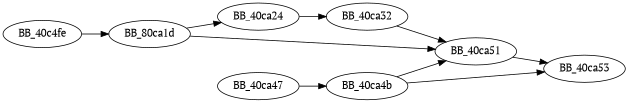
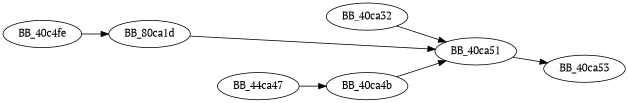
node "BB_40ca24": removed
edge "BB_40ca4b" -> "BB_40ca53": removed
node "BB_40ca47": label "BB_40ca47" -> "BB_44ca47"
